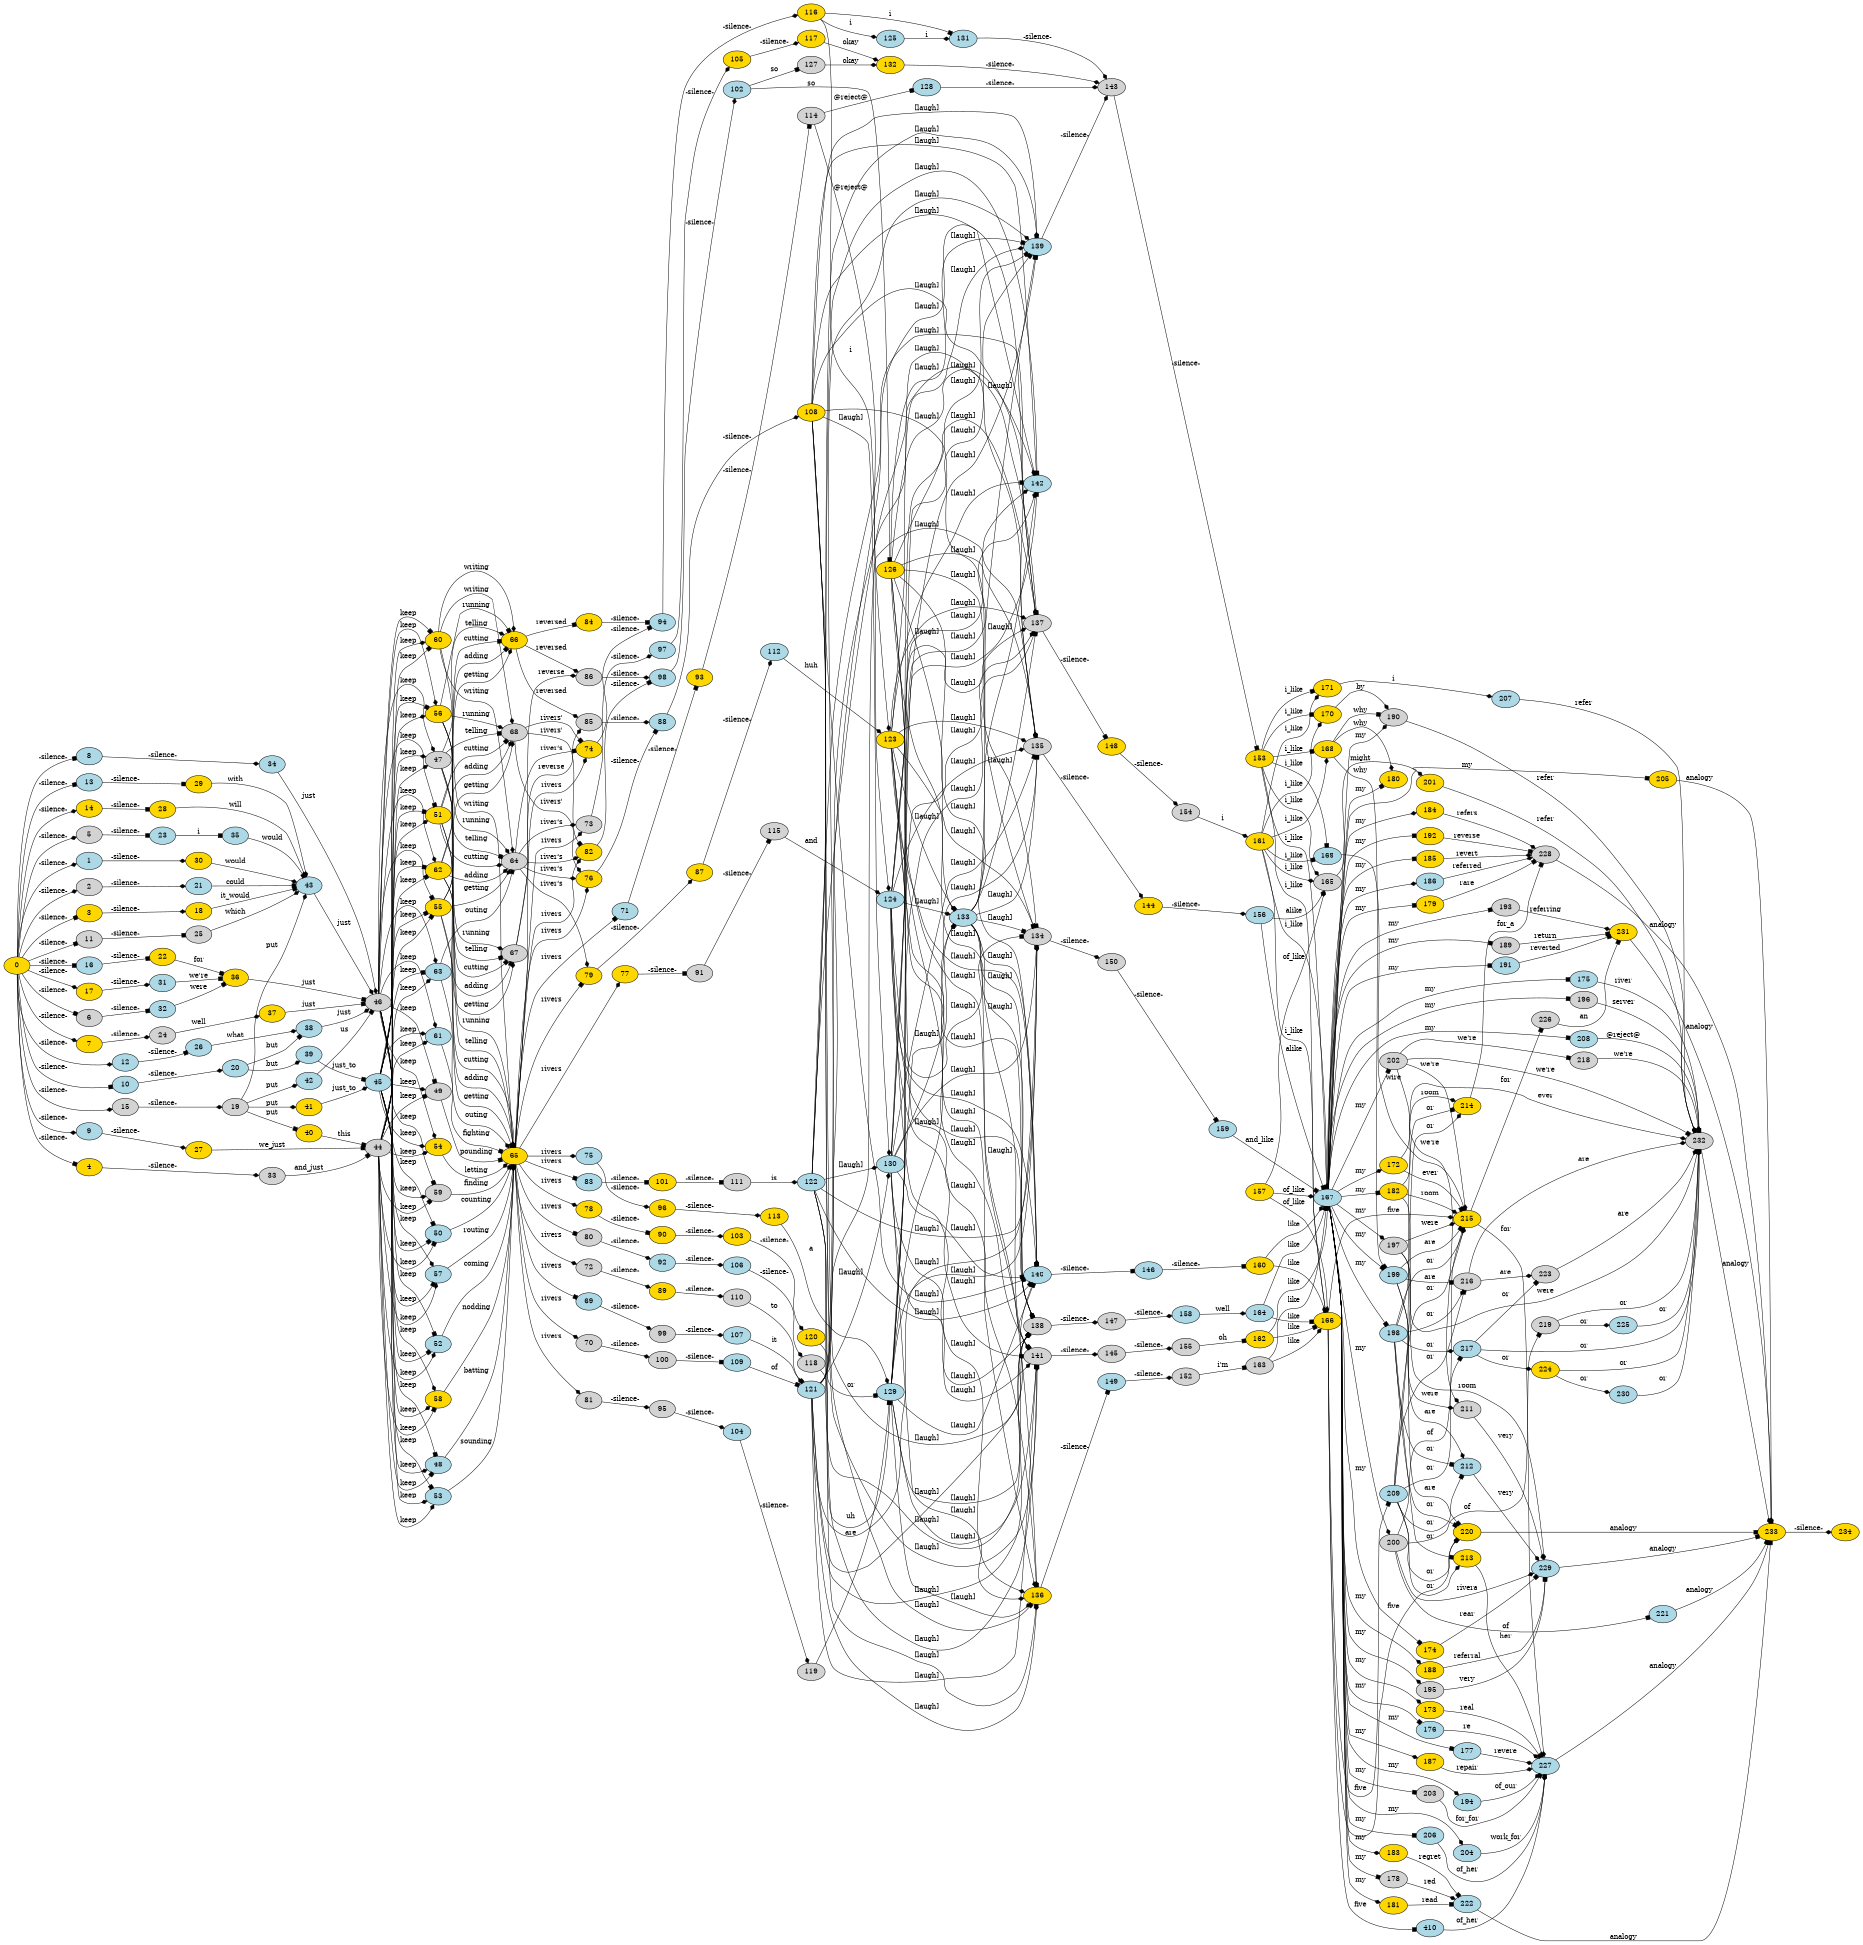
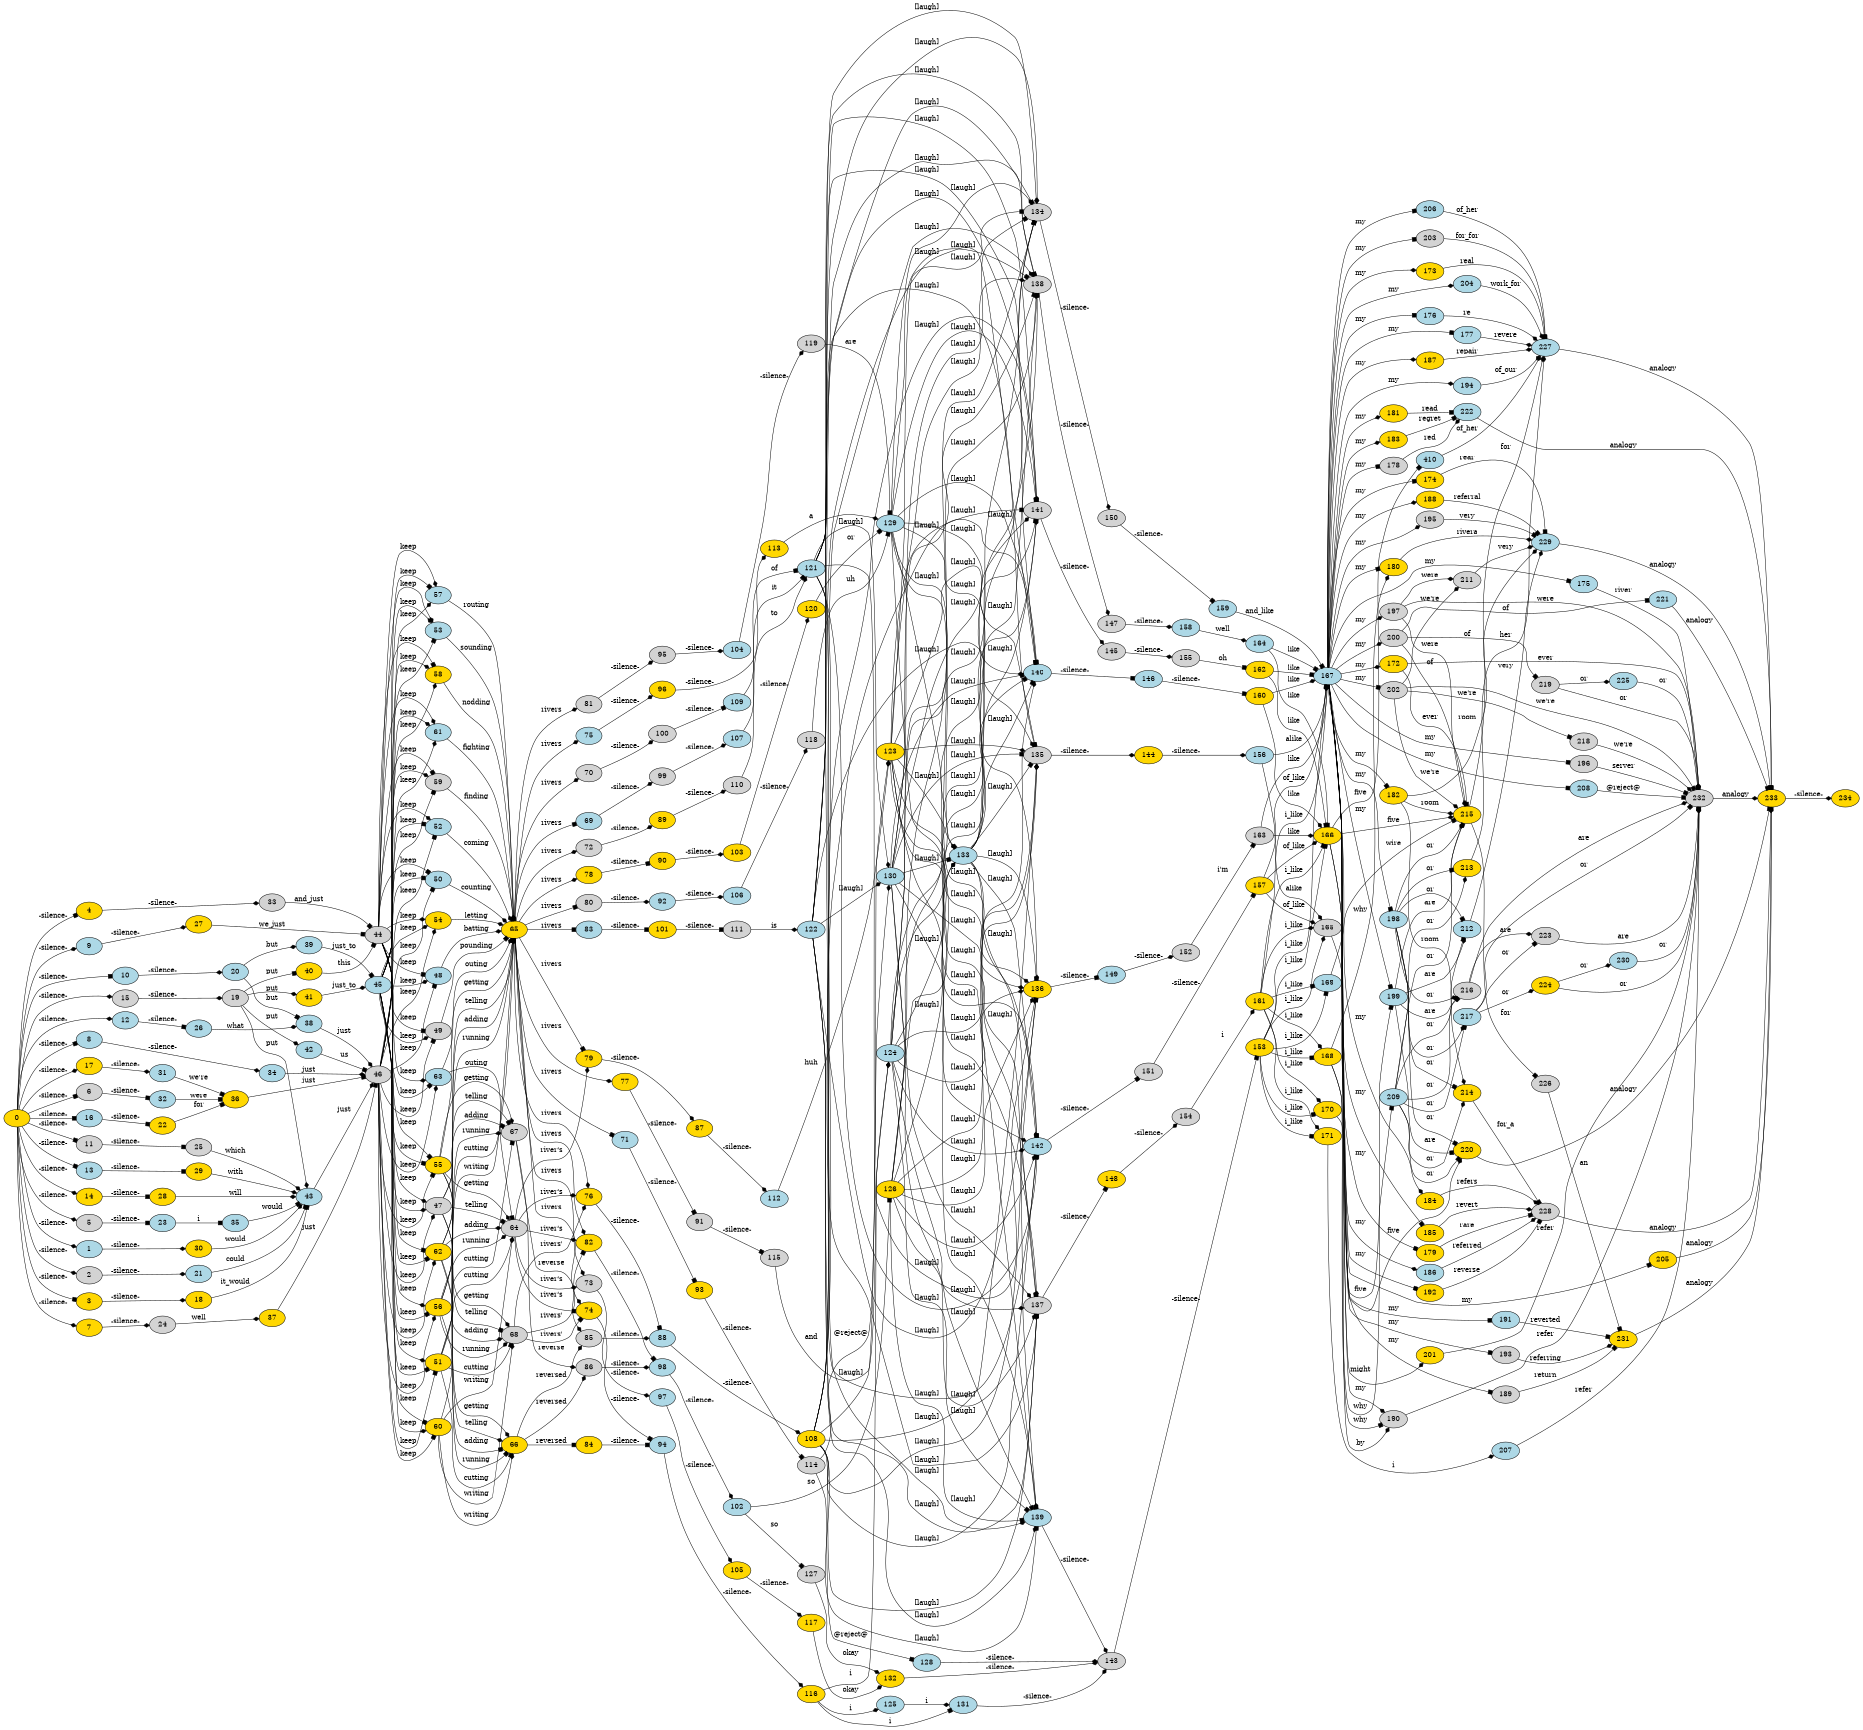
node "151": added
edge "200" -> "229": now "180" -> "229"
